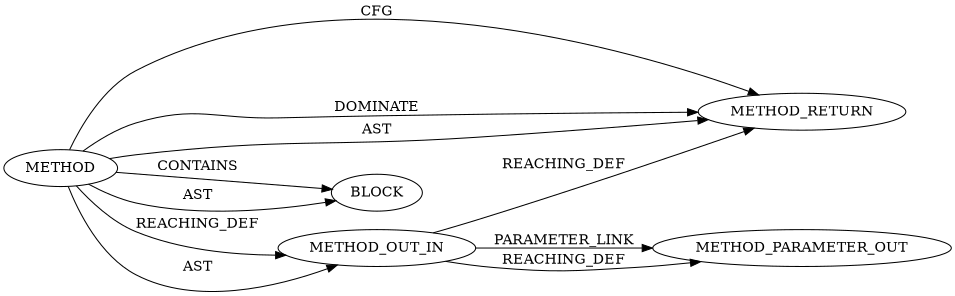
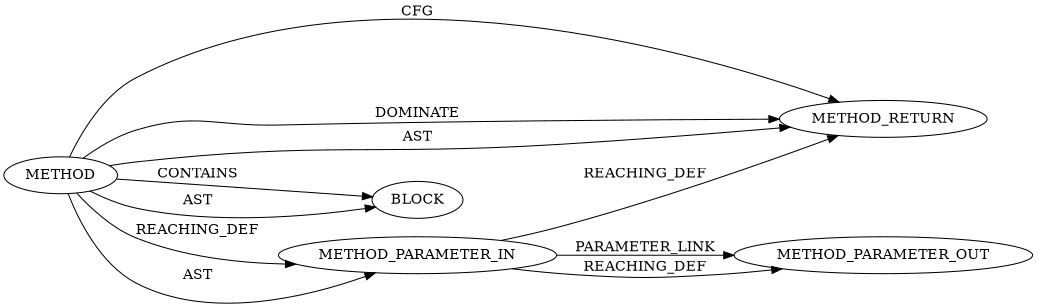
node "METHOD_OUT_IN": label "METHOD_OUT_IN" -> "METHOD_PARAMETER_IN"
